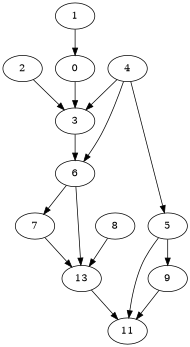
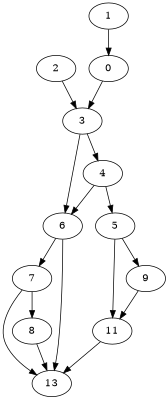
edge "4" -> "3": reversed
edge "7" -> "8": added
edge "13" -> "11": reversed
